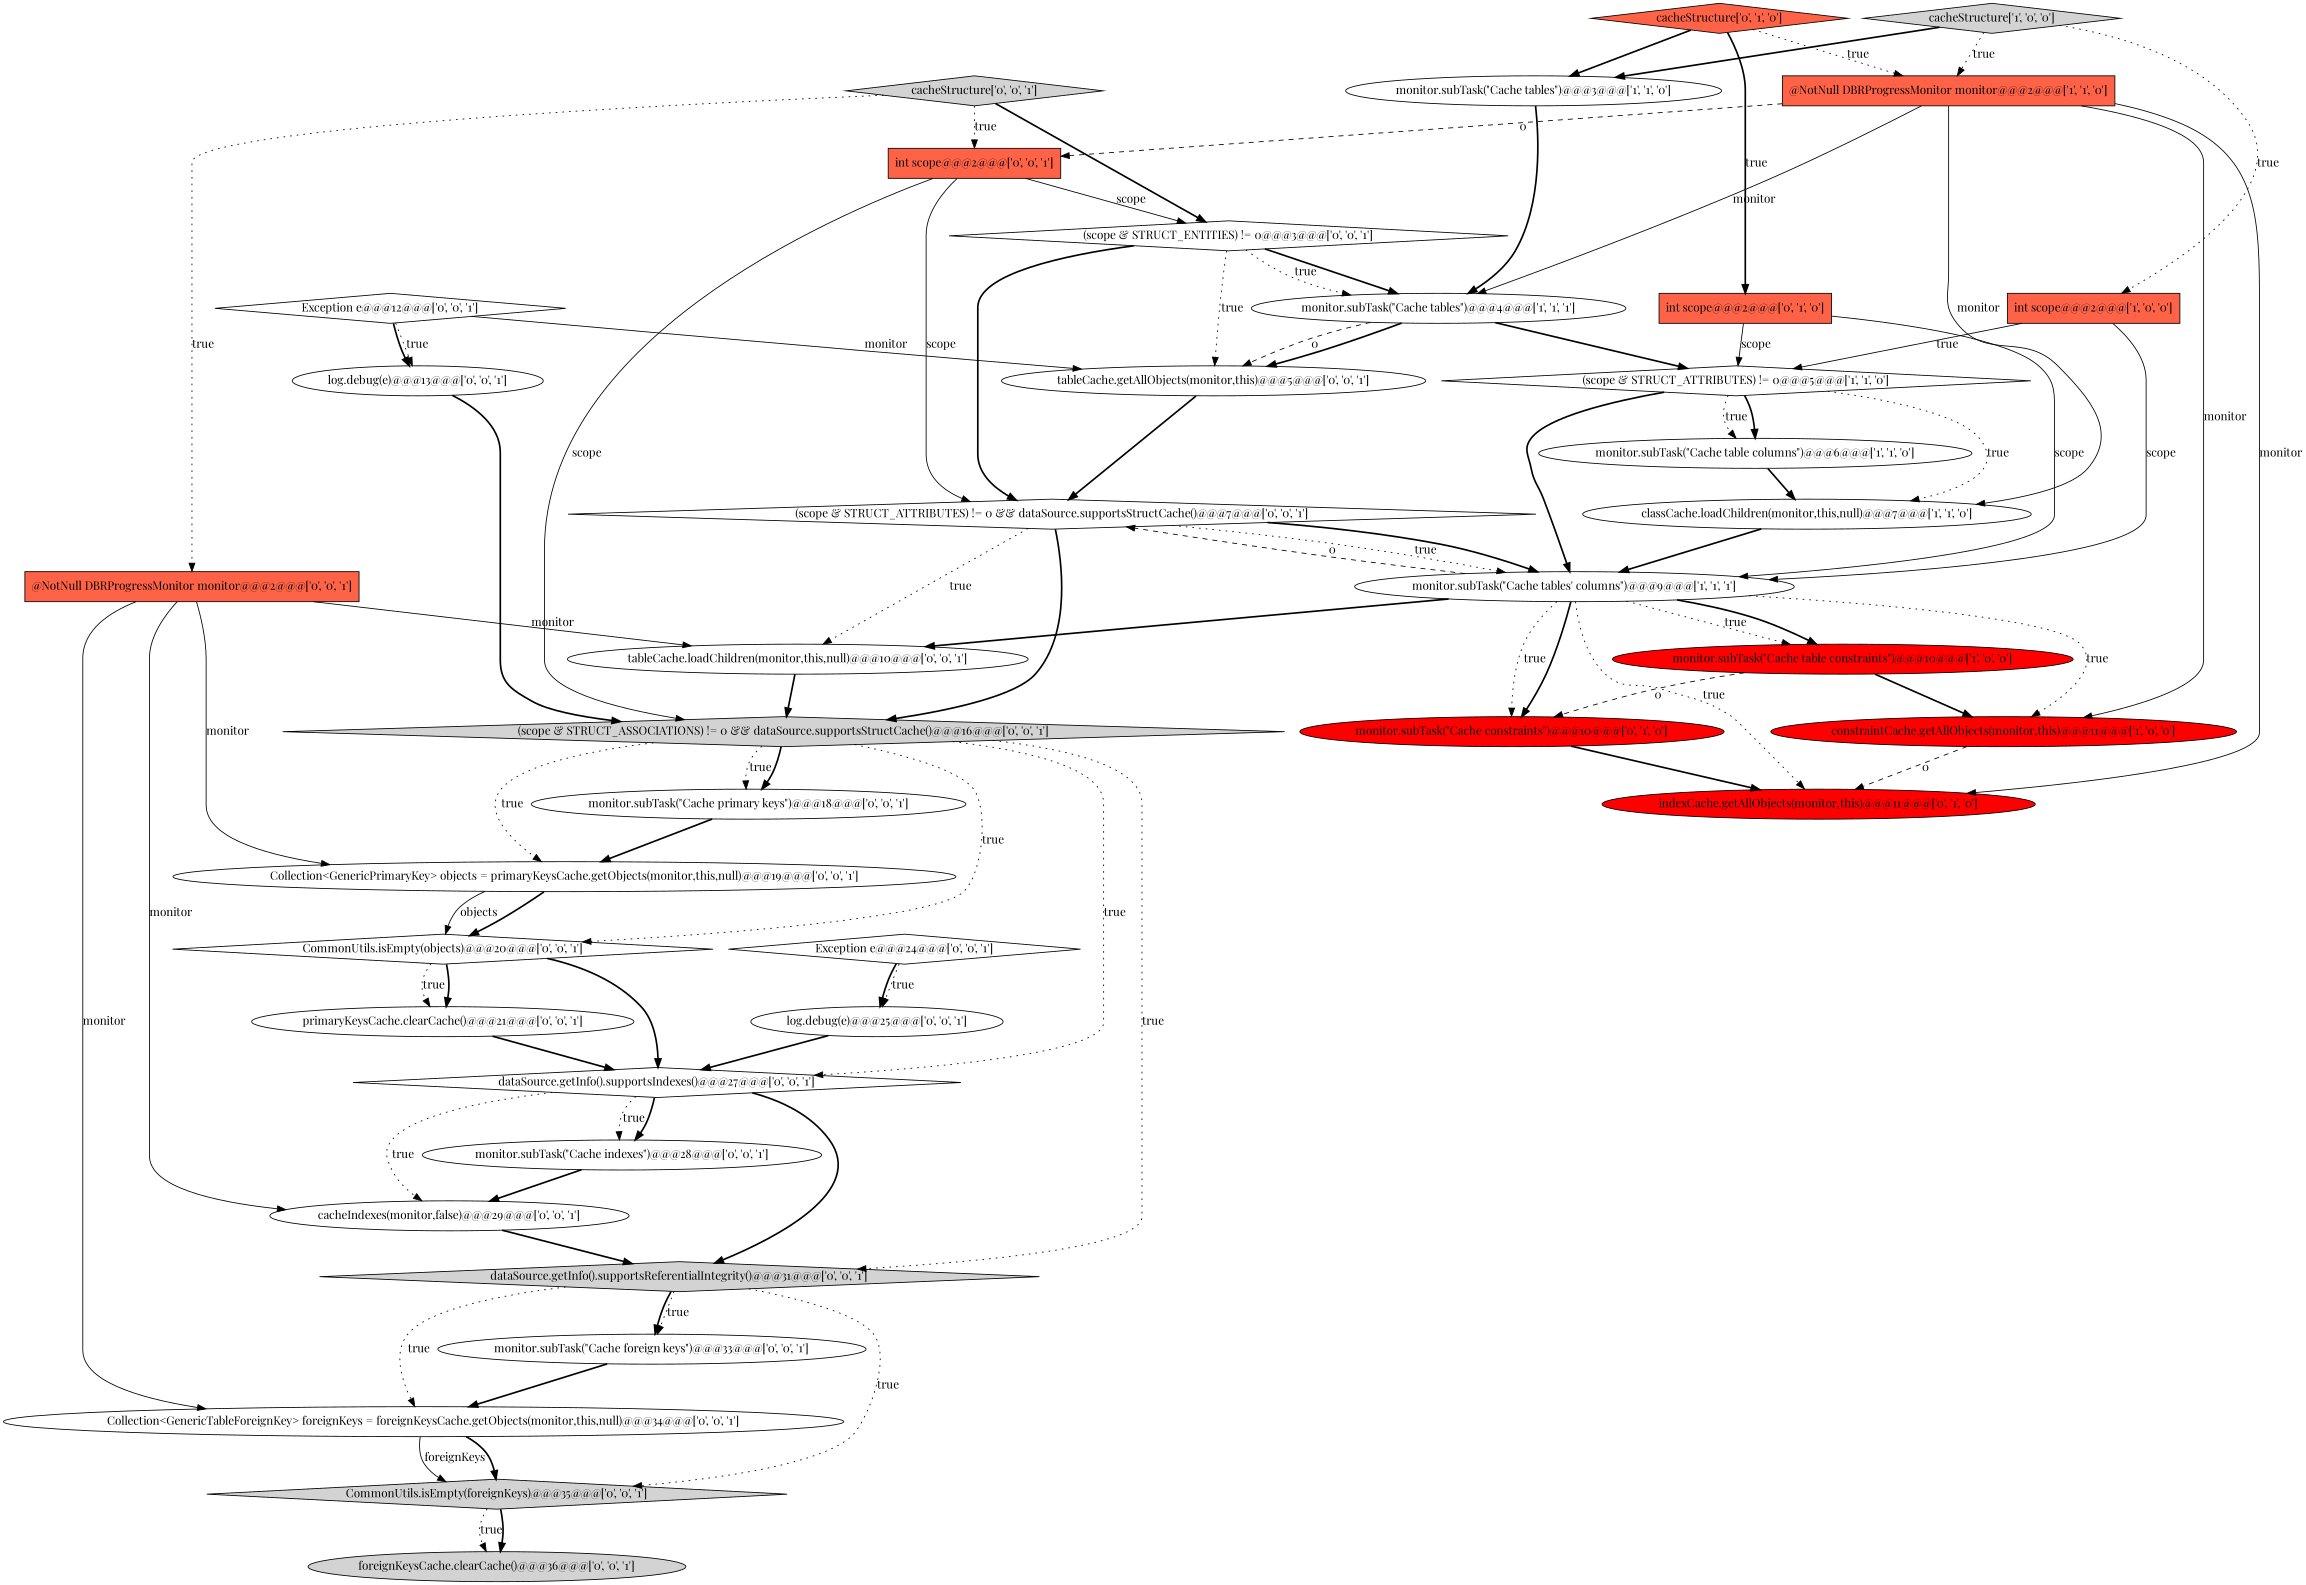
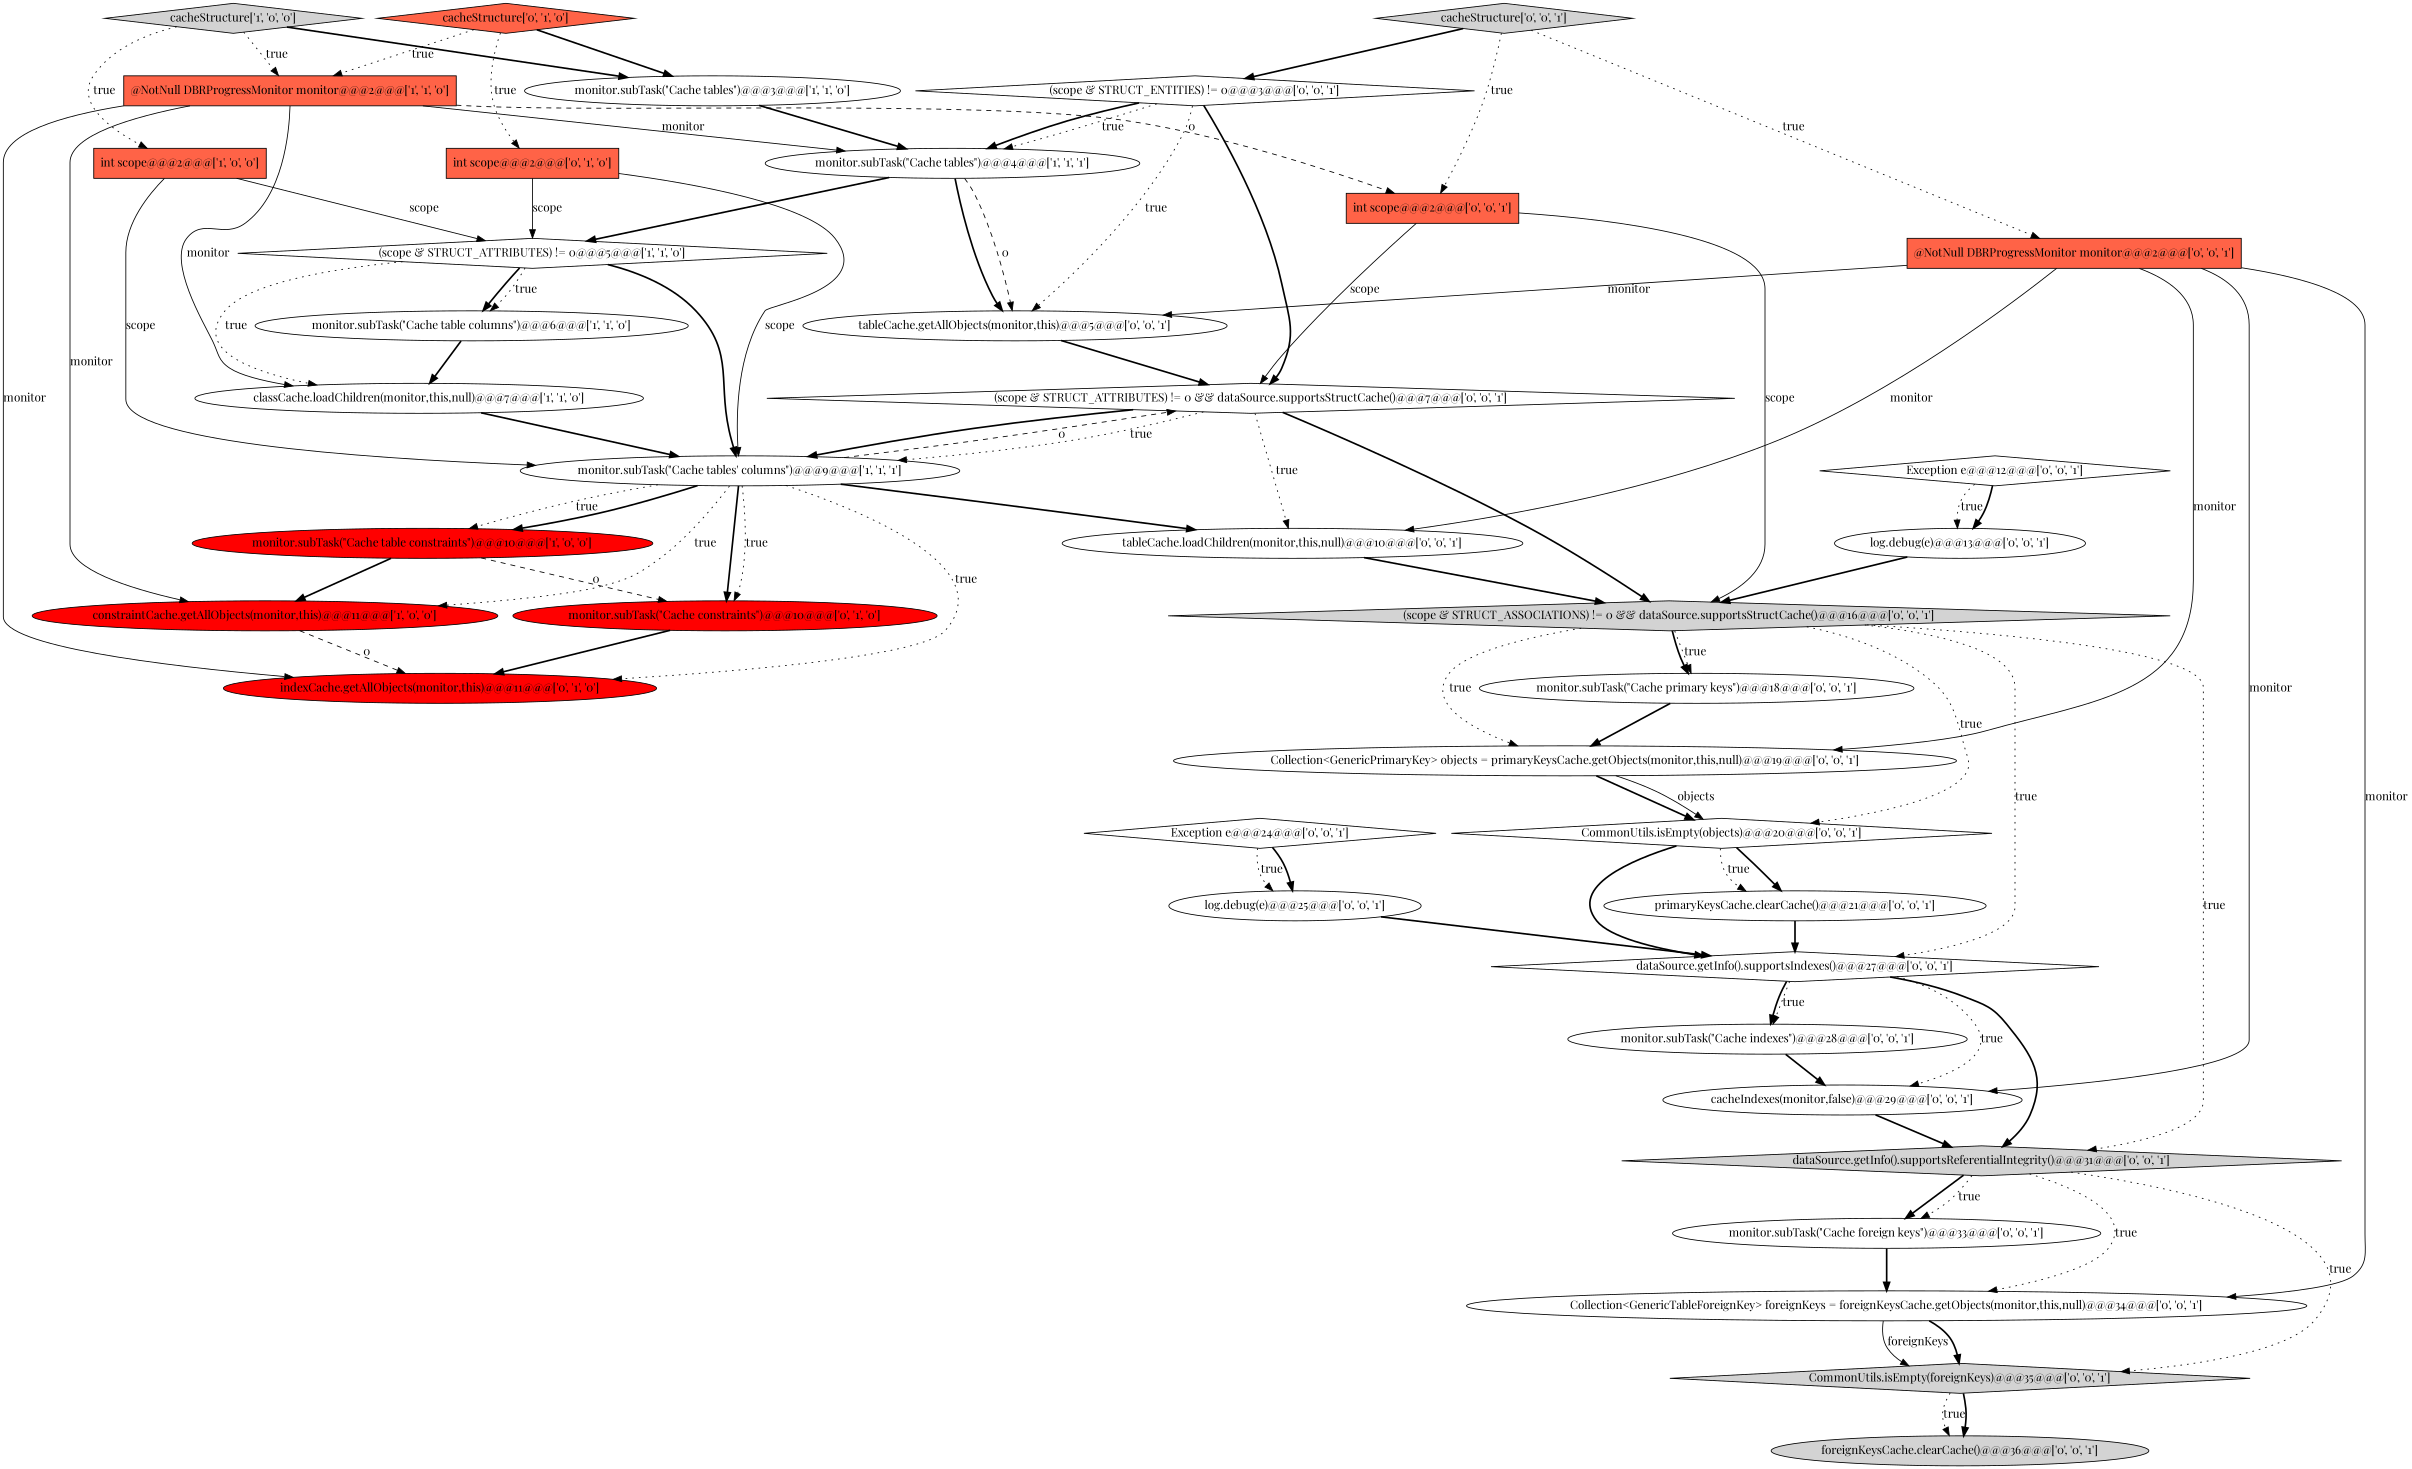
edge "cacheStructure['0', '1', '0']" -> "int scope@@@2@@@['0', '1', '0']": style bold -> dotted
edge "int scope@@@2@@@['0', '0', '1']" -> "(scope & STRUCT_ENTITIES) != 0@@@3@@@['0', '0', '1']": removed, label "scope"
edge "Exception e@@@12@@@['0', '0', '1']" -> "tableCache.getAllObjects(monitor,this)@@@5@@@['0', '0', '1']": now "@NotNull DBRProgressMonitor monitor@@@2@@@['0', '0', '1']" -> "tableCache.getAllObjects(monitor,this)@@@5@@@['0', '0', '1']"
edge "int scope@@@2@@@['1', '0', '0']" -> "(scope & STRUCT_ATTRIBUTES) != 0@@@5@@@['1', '1', '0']": label "true" -> "scope"
